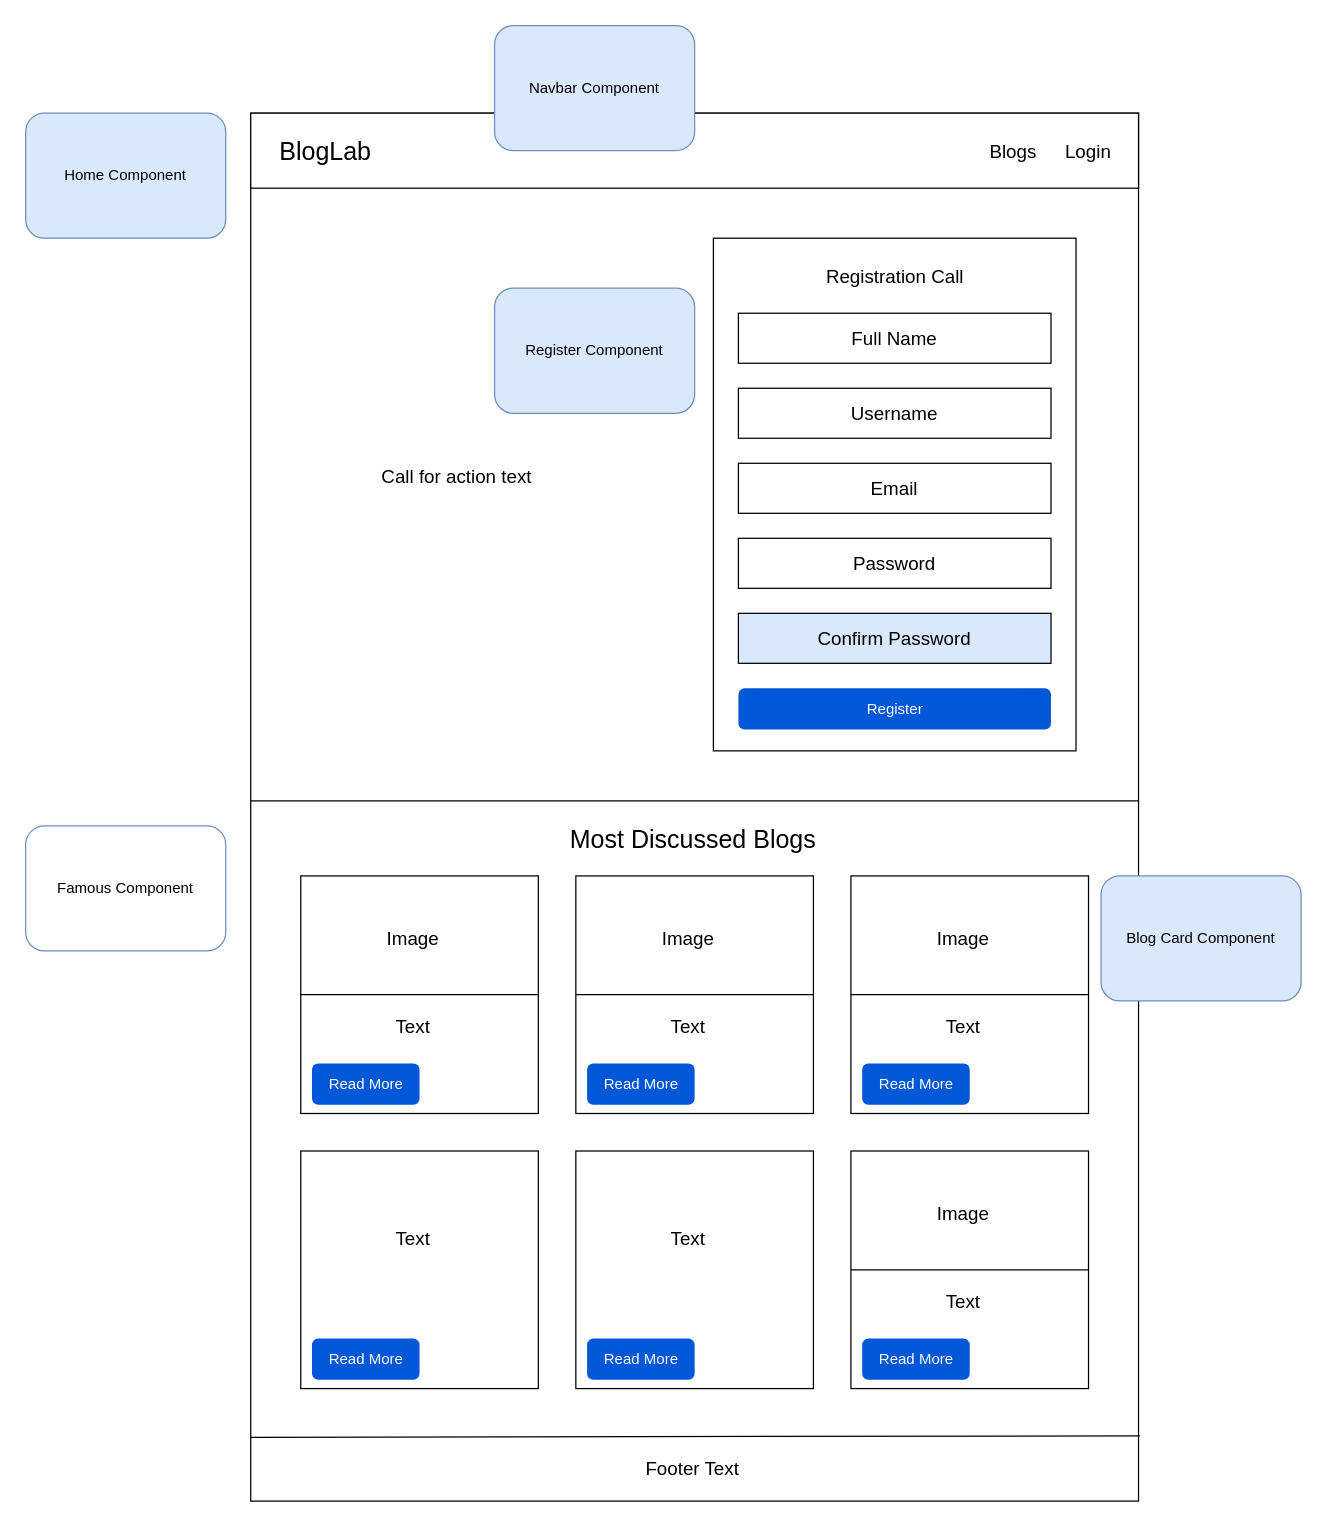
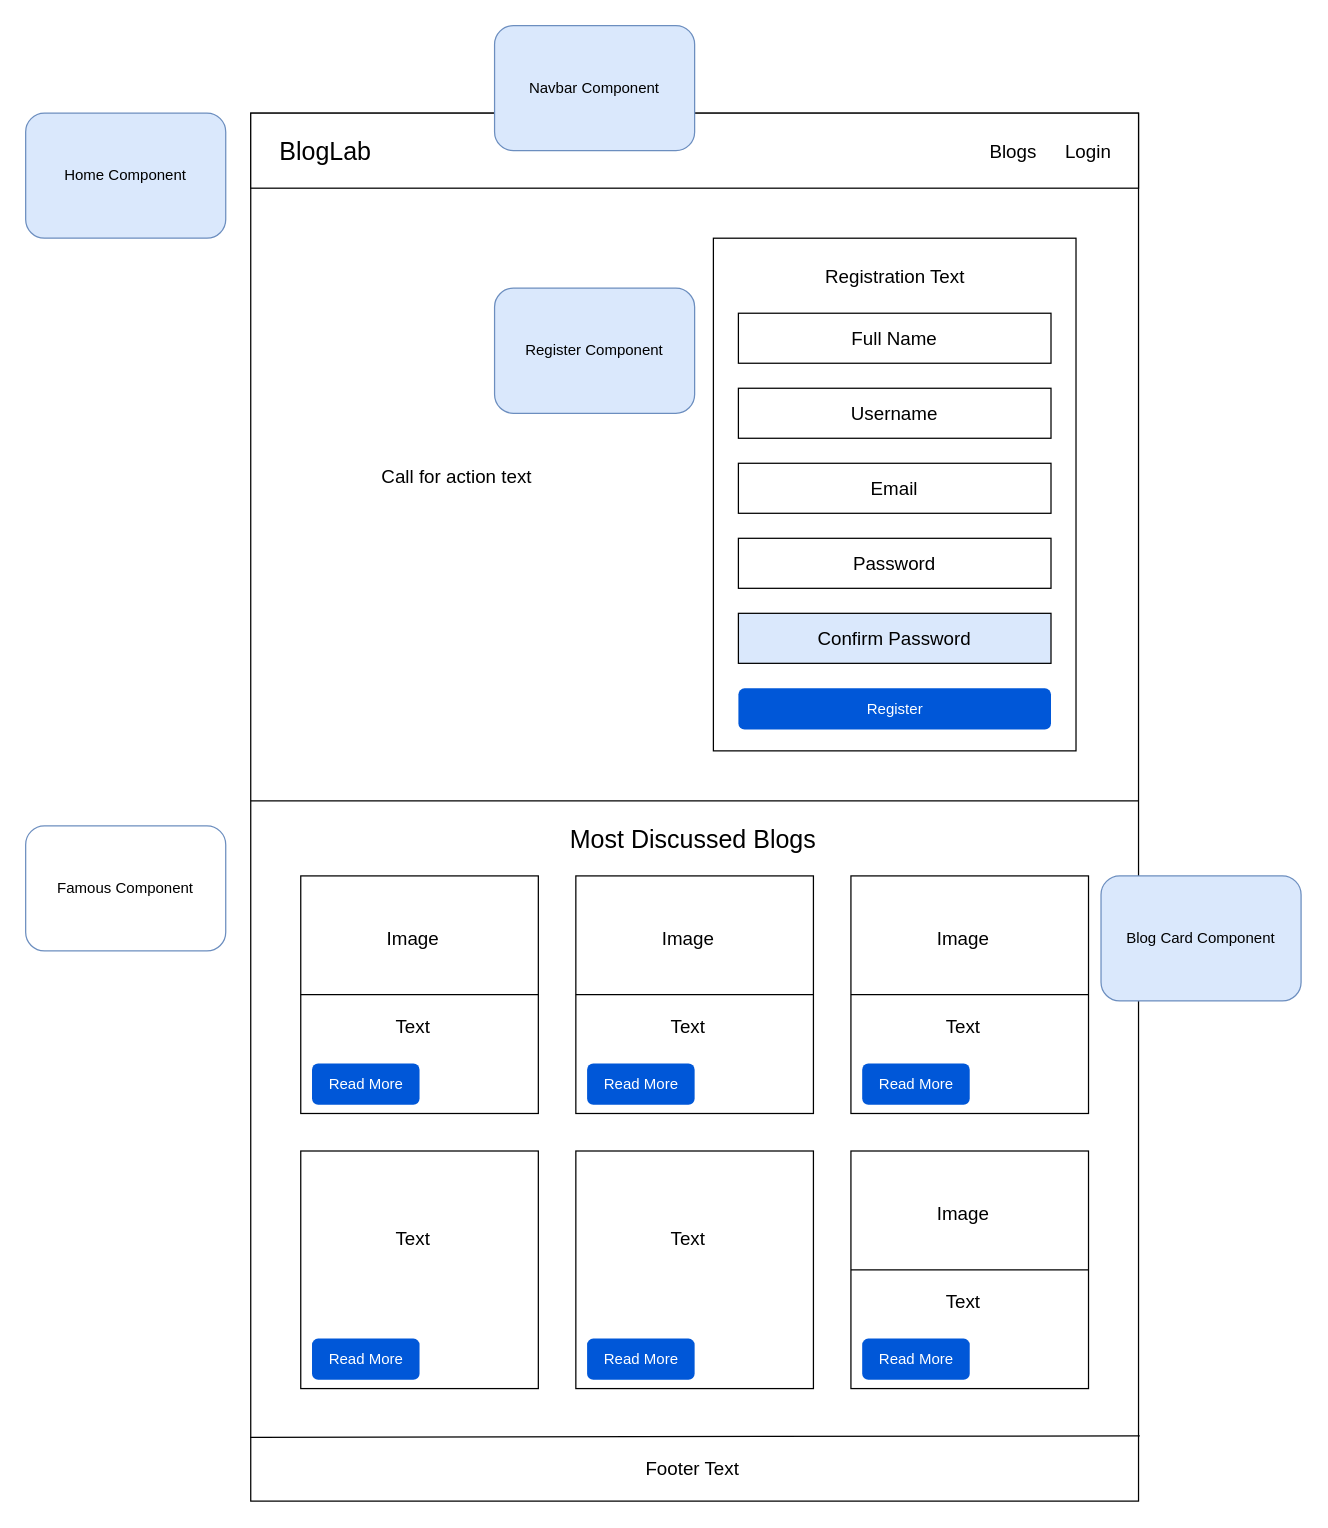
node "Registration Call": label "Registration Call" -> "Registration Text"
